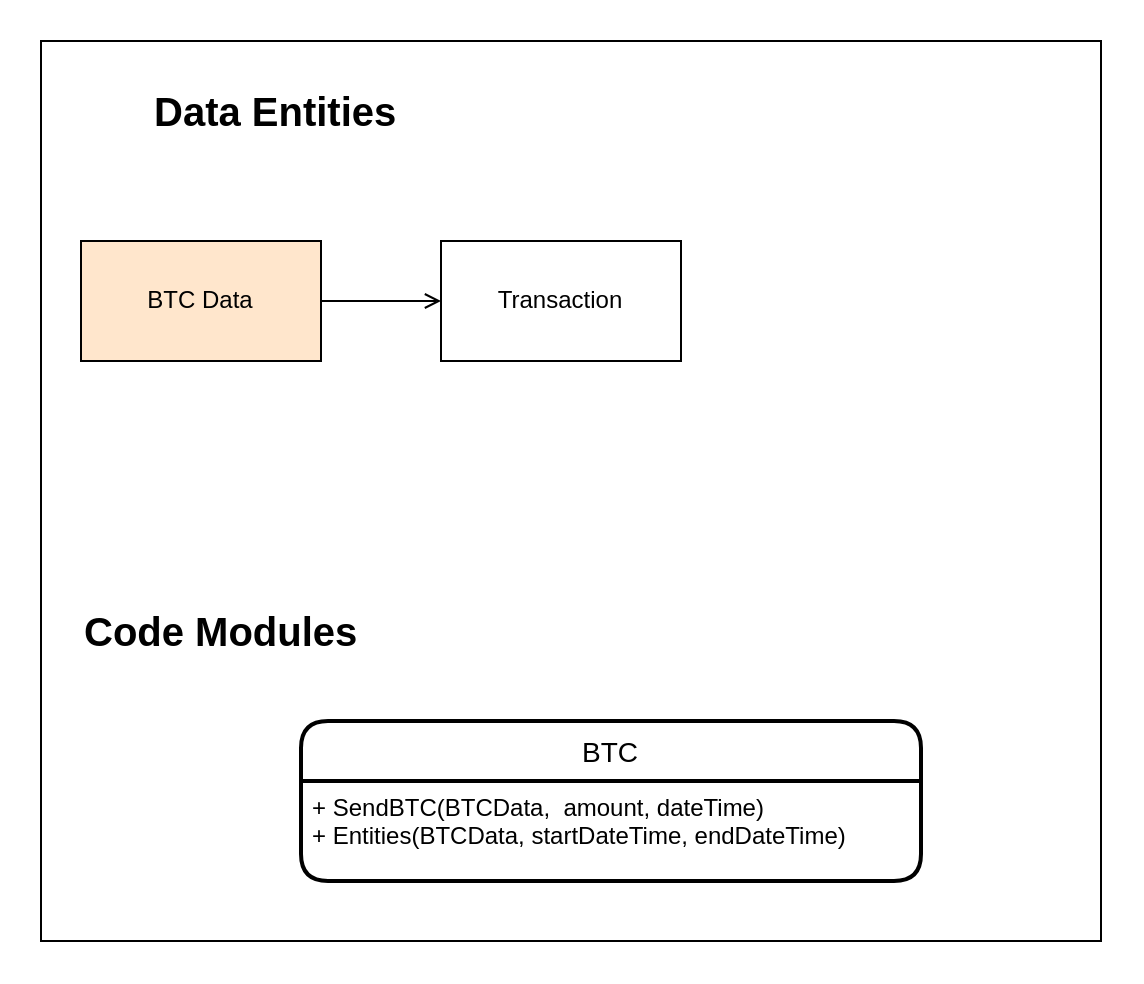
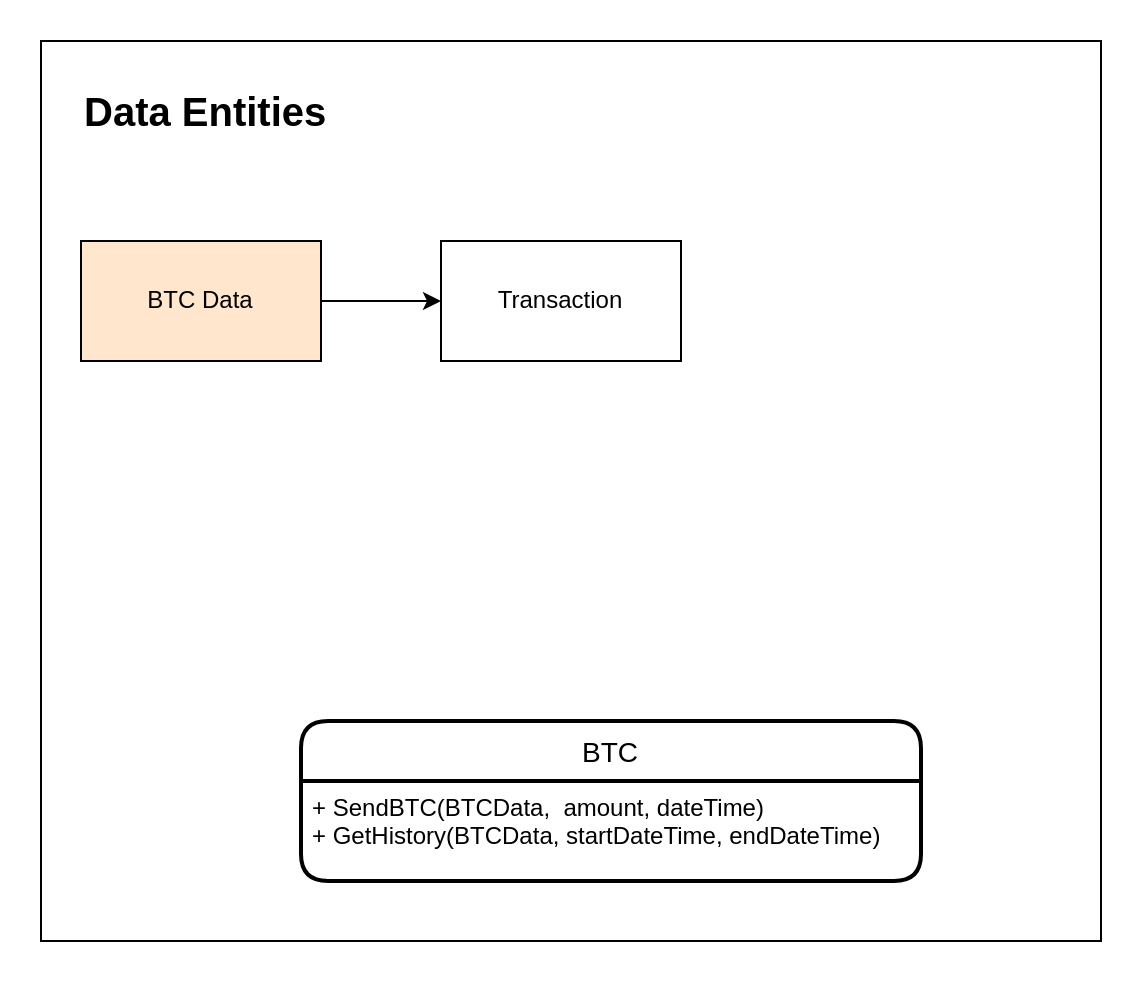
node "Data Entities": moved (281, 111) -> (211, 111)
edge "BTC Data" -> "Transaction": arrowhead open -> classic
node "Code Modules": removed
node "+ SendBTC(BTCData, amount, dateTime) + Entities(BTCData, startDateTime, endDateTime)": label "+ SendBTC(BTCData, amount, dateTime) + Entities(BTCData, startDateTime, endDateTime)" -> "+ SendBTC(BTCData, amount, dateTime) + GetHistory(BTCData, startDateTime, endDateTime)"
